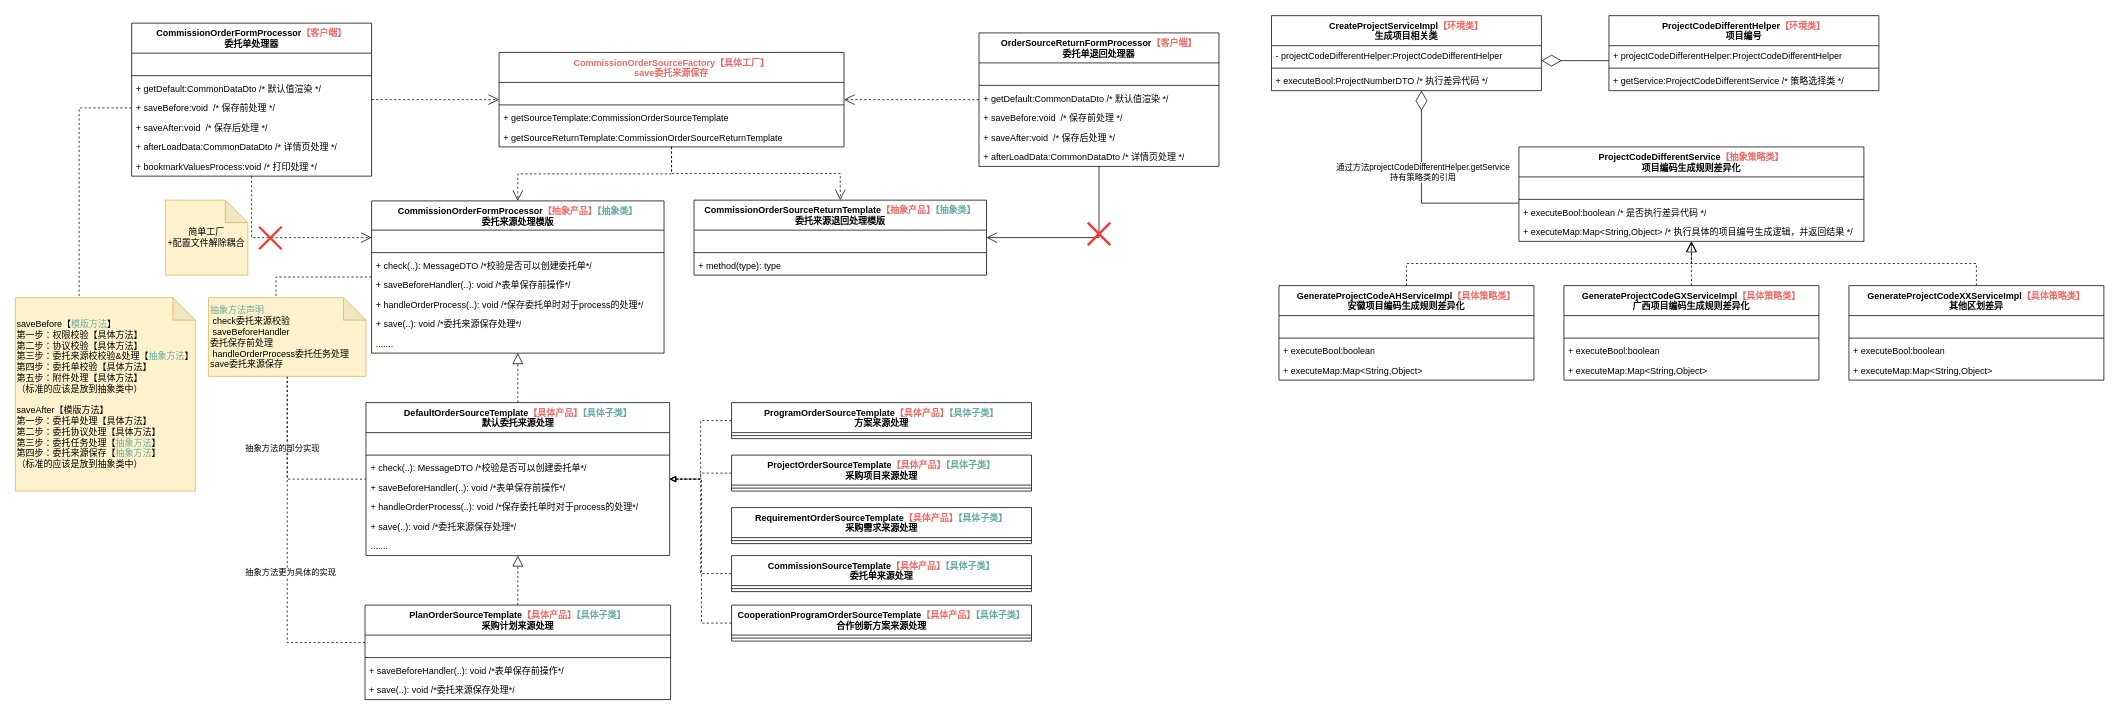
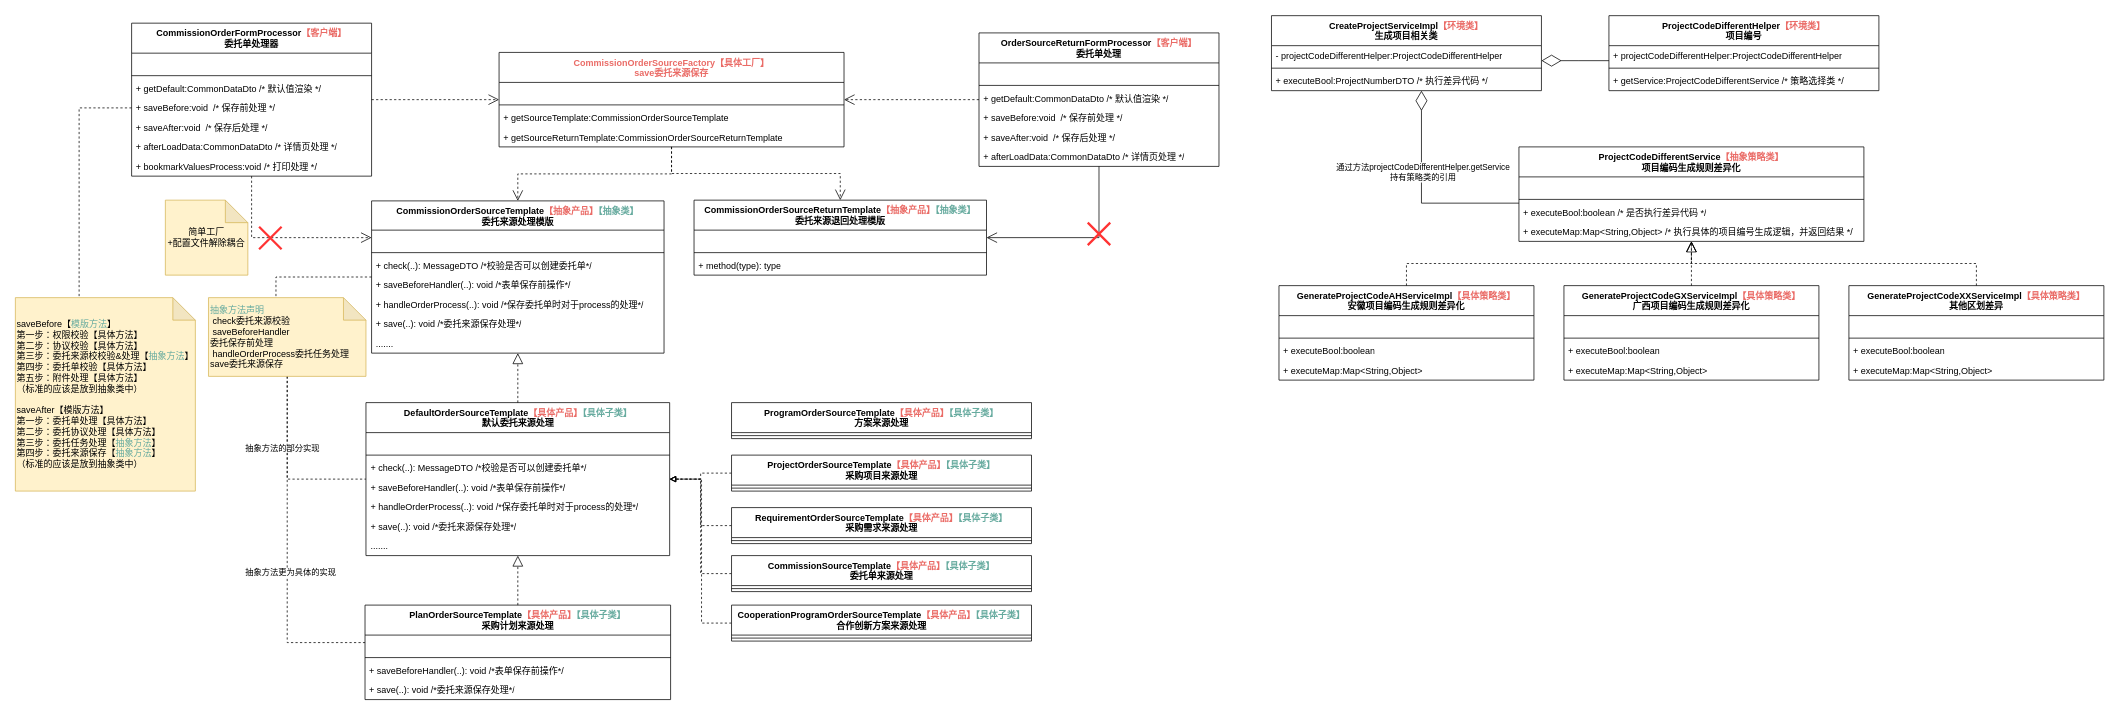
node "OrderSourceReturnFormProcessor【客户端】 委托单退回处理器": label "OrderSourceReturnFormProcessor【客户端】 委托单退回处理器" -> "OrderSourceReturnFormProcessor【客户端】 委托单处理"
node "CommissionOrderFormProcessor【抽象产品】【抽象类】 委托来源处理模版": label "CommissionOrderFormProcessor【抽象产品】【抽象类】 委托来源处理模版" -> "CommissionOrderSourceTemplate【抽象产品】【抽象类】 委托来源处理模版"
edge "ProgramOrderSourceTemplate【具体产品】【具体子类】 方案来源处理" -> "DefaultOrderSourceTemplate【具体产品】【具体子类】 默认委托来源处理": removed
edge "RequirementOrderSourceTemplate【具体产品】【具体子类】 采购需求来源处理" -> "DefaultOrderSourceTemplate【具体产品】【具体子类】 默认委托来源处理": added
